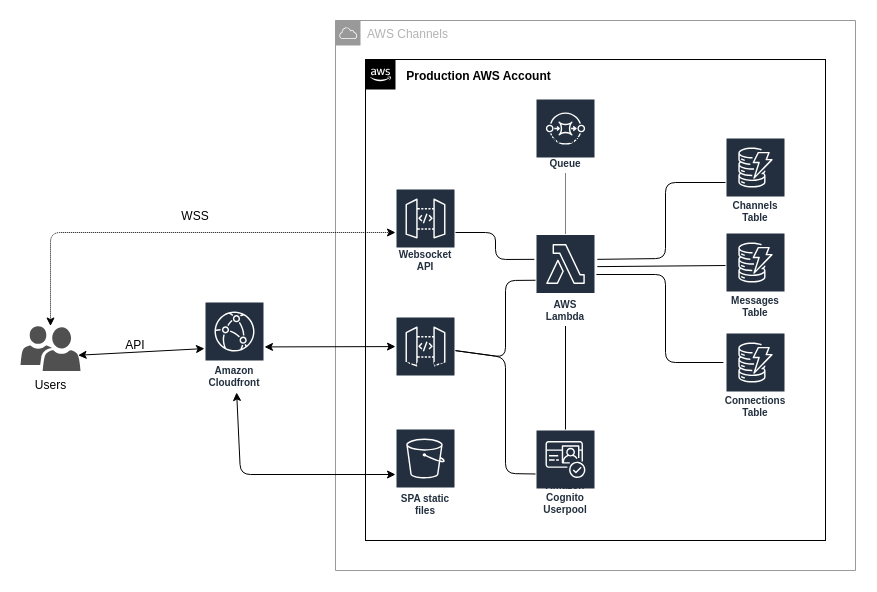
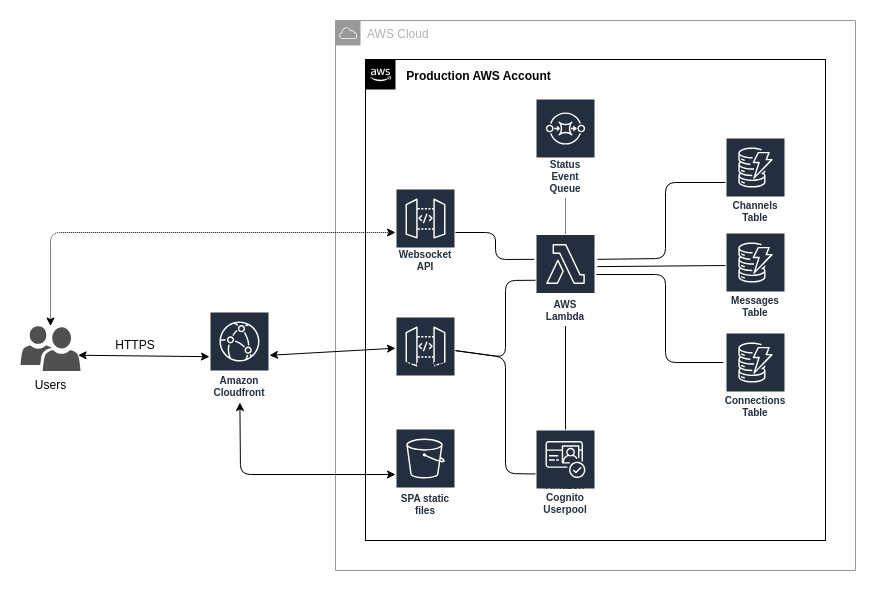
node "AWS Channels": label "AWS Channels" -> "AWS Cloud"
node "Status Event Queue": size 60x75 -> 60x100
node "WSS": removed
node "API": label "API" -> "HTTPS"
node "Amazon Cloudfront": moved (235, 347) -> (240, 357)
